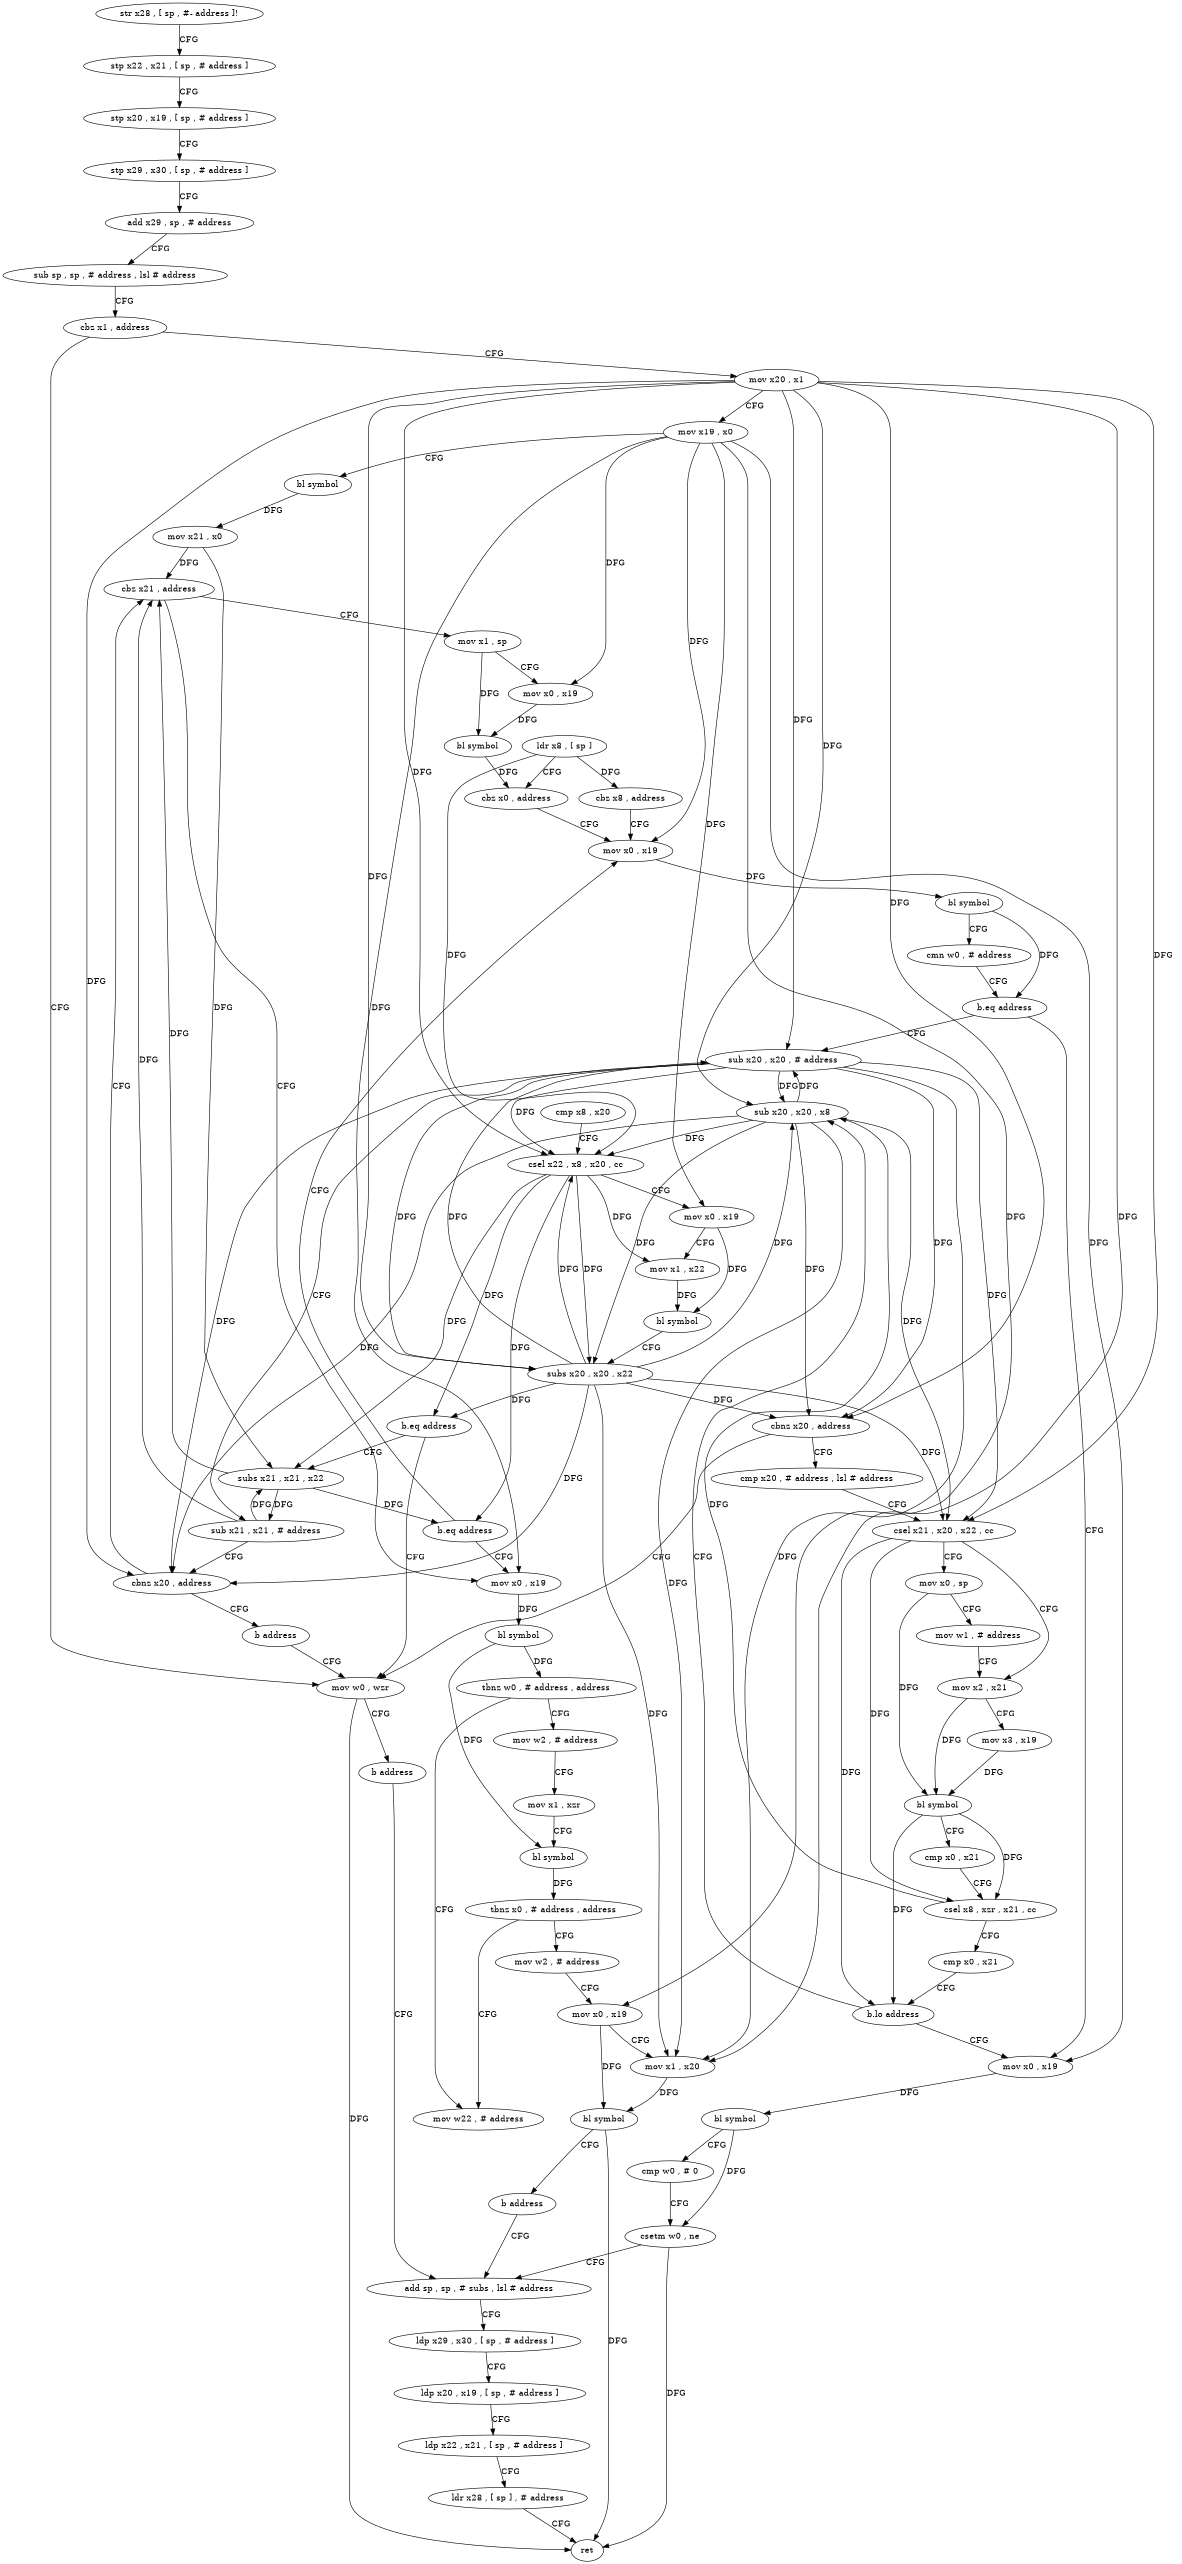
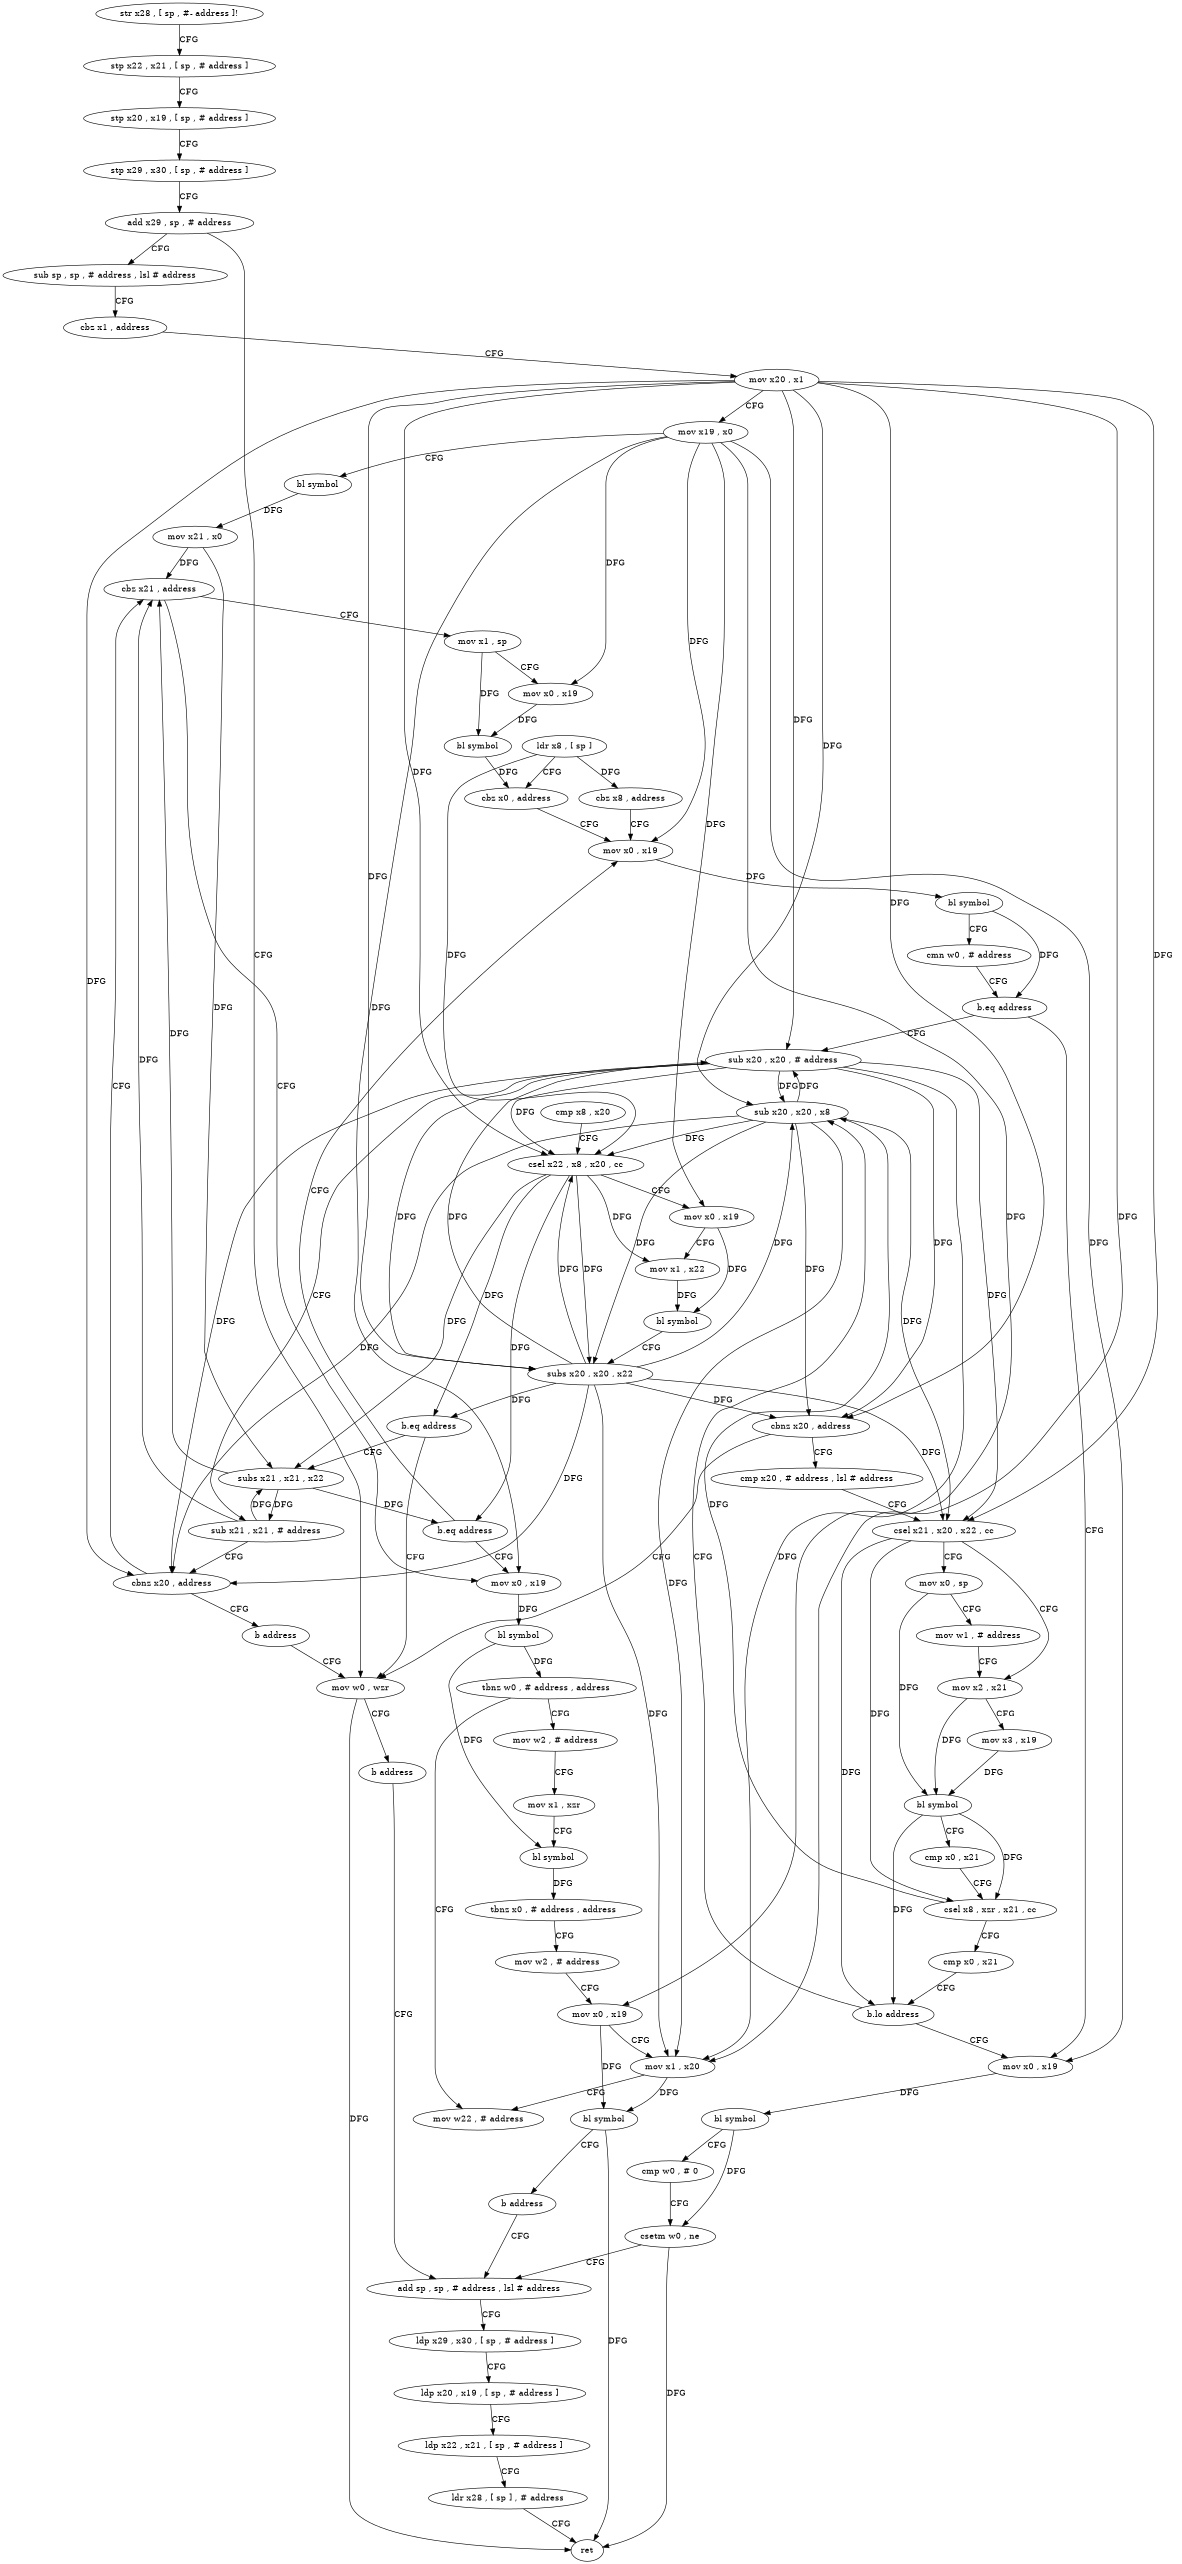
edge "cbz x1 , address" -> "mov w0 , wzr": now "add x29 , sp , # address" -> "mov w0 , wzr"
edge "tbnz x0 , # address , address" -> "mov w22 , # address": now "mov x1 , x20" -> "mov w22 , # address"
node "add sp , sp , # subs , lsl # address": label "add sp , sp , # subs , lsl # address" -> "add sp , sp , # address , lsl # address"
